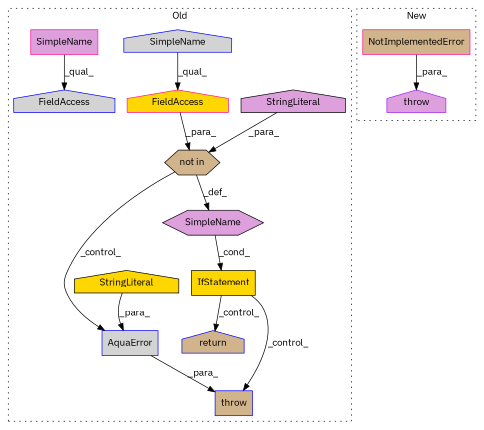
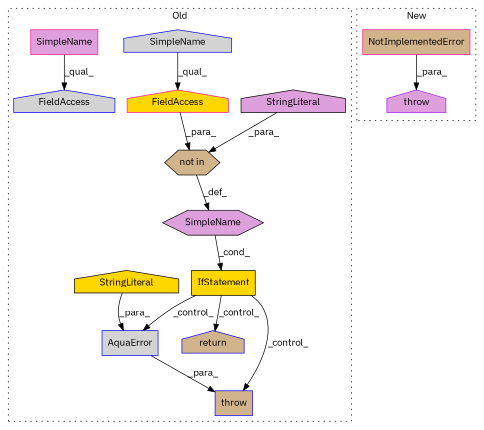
edge "not in" -> "AquaError": now "IfStatement" -> "AquaError"
